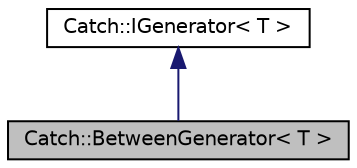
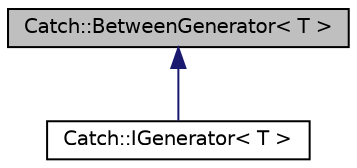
edge "Catch::BetweenGenerator< T >" -> "Catch::IGenerator< T >": reversed
